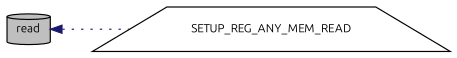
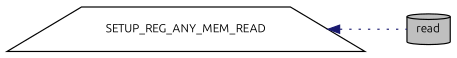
edge "SETUP_REG_ANY_MEM_READ" -> "read": reversed
